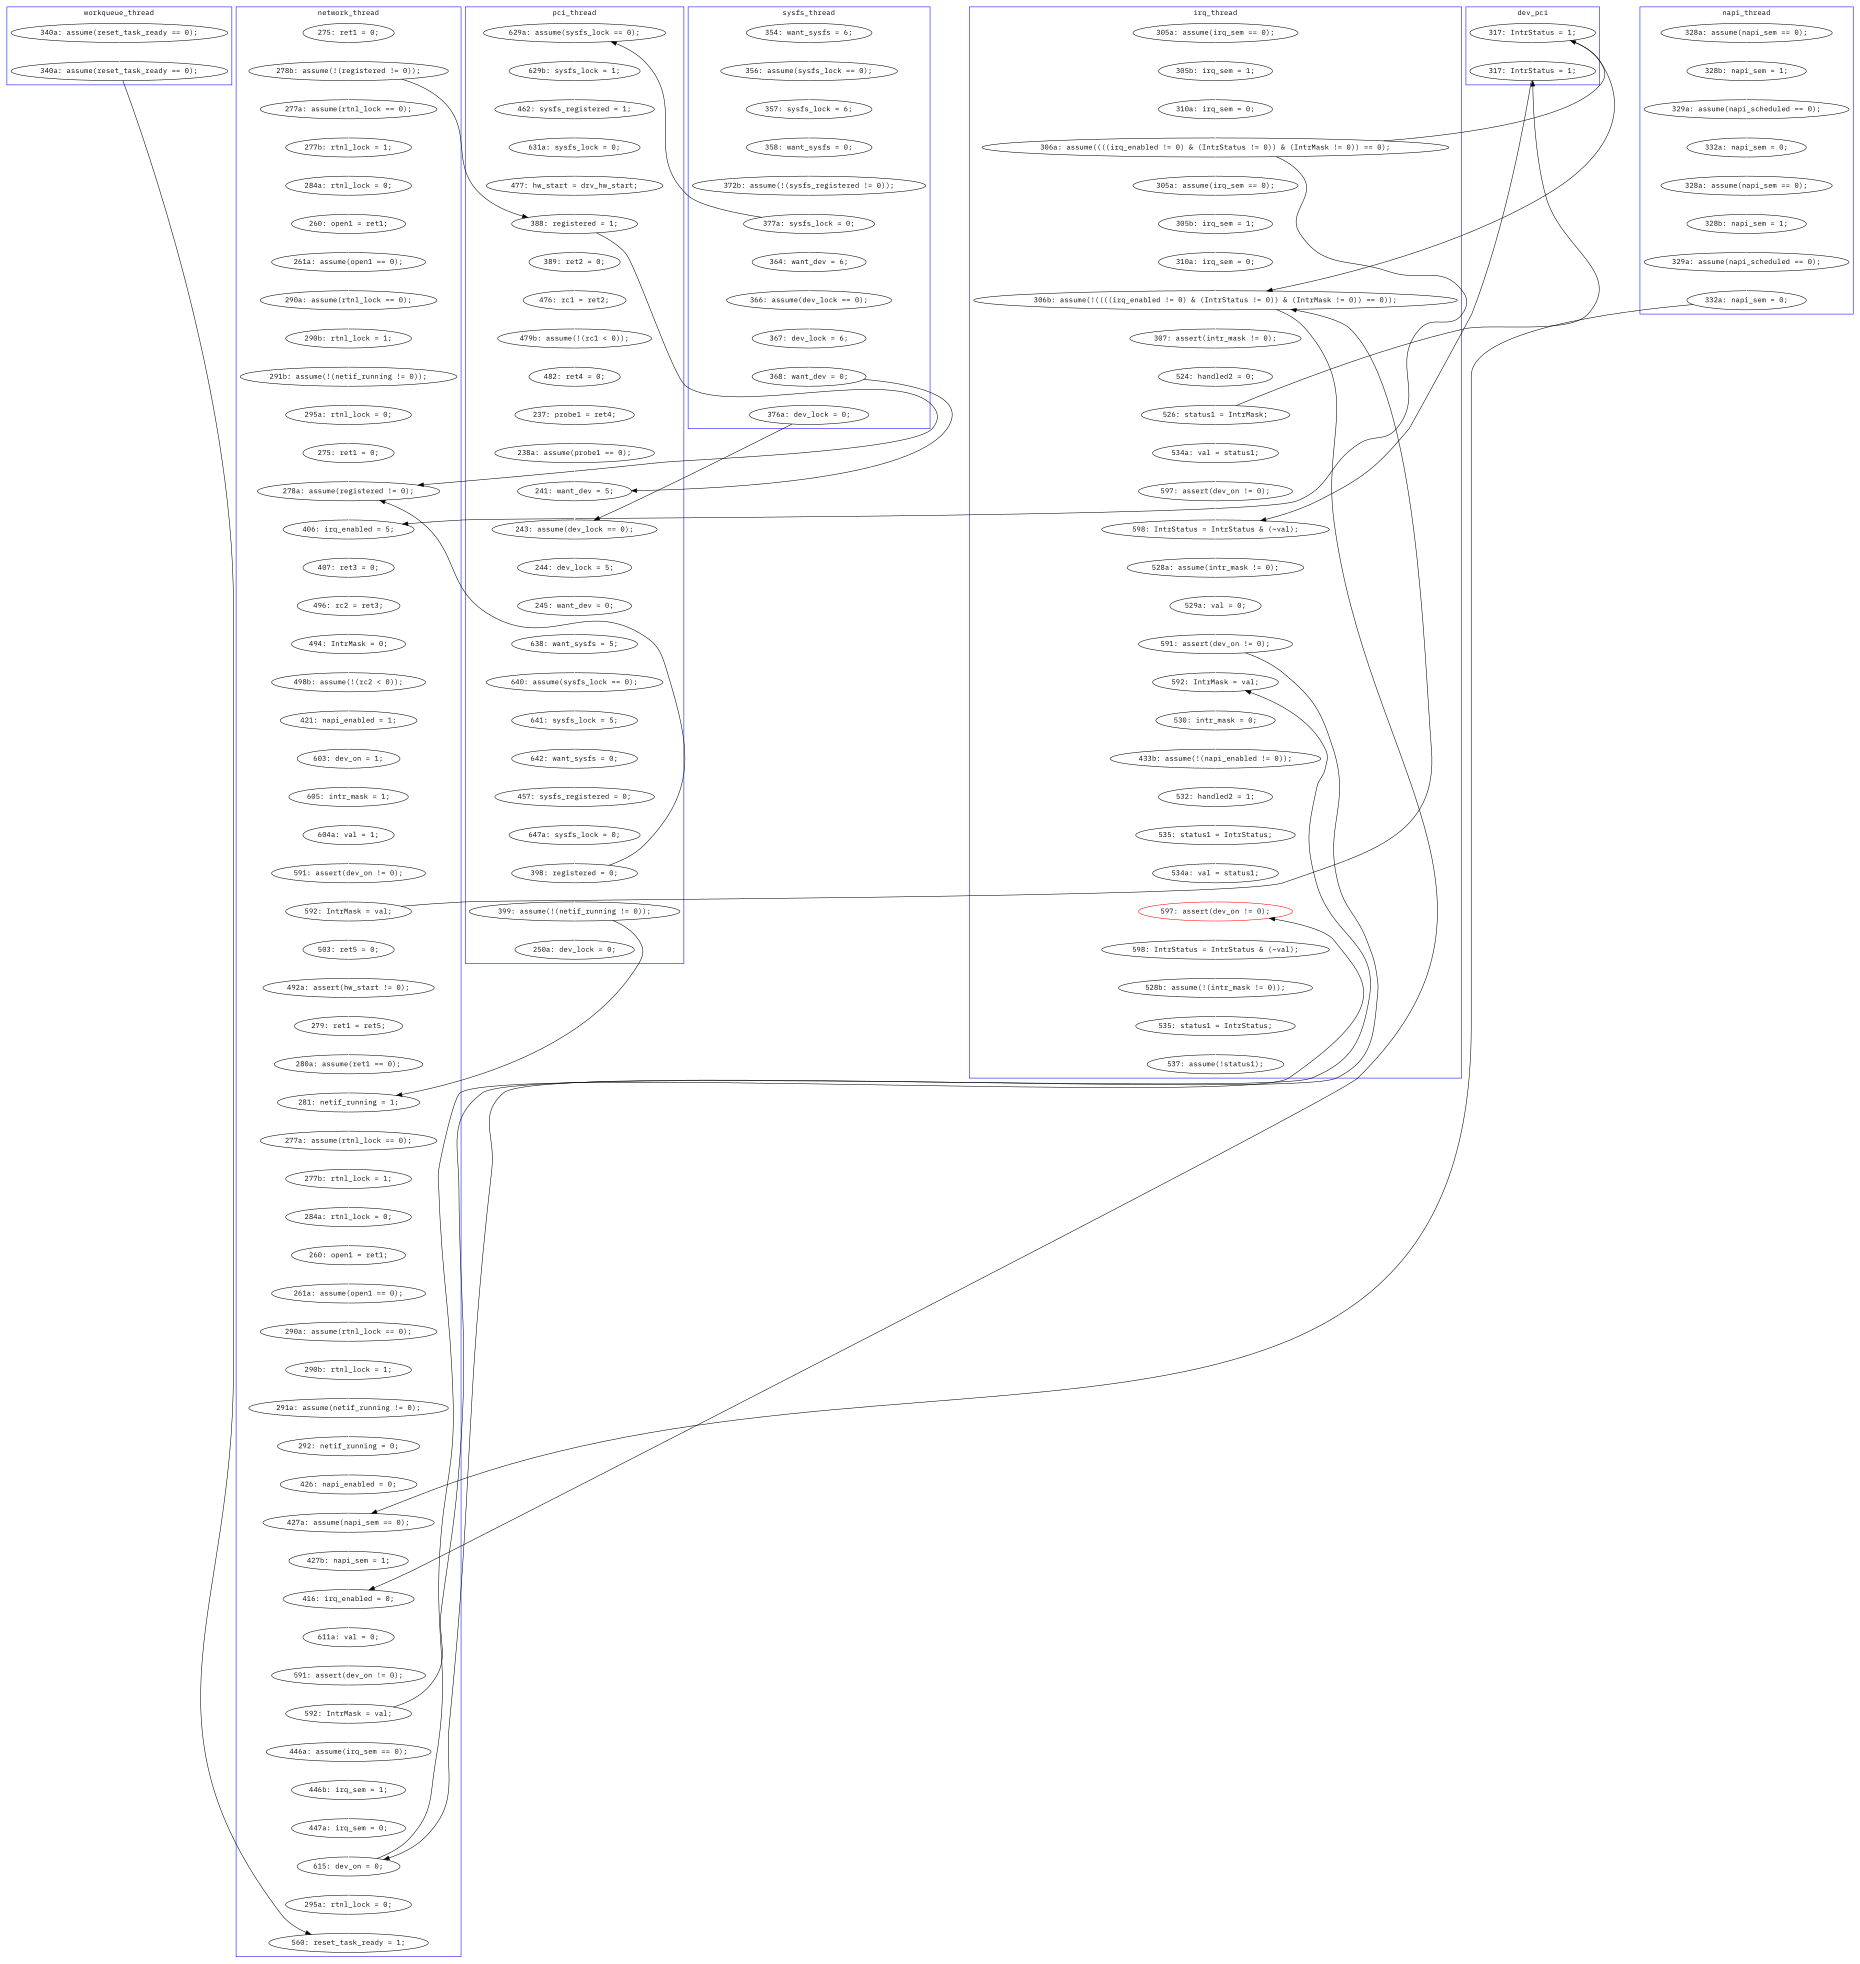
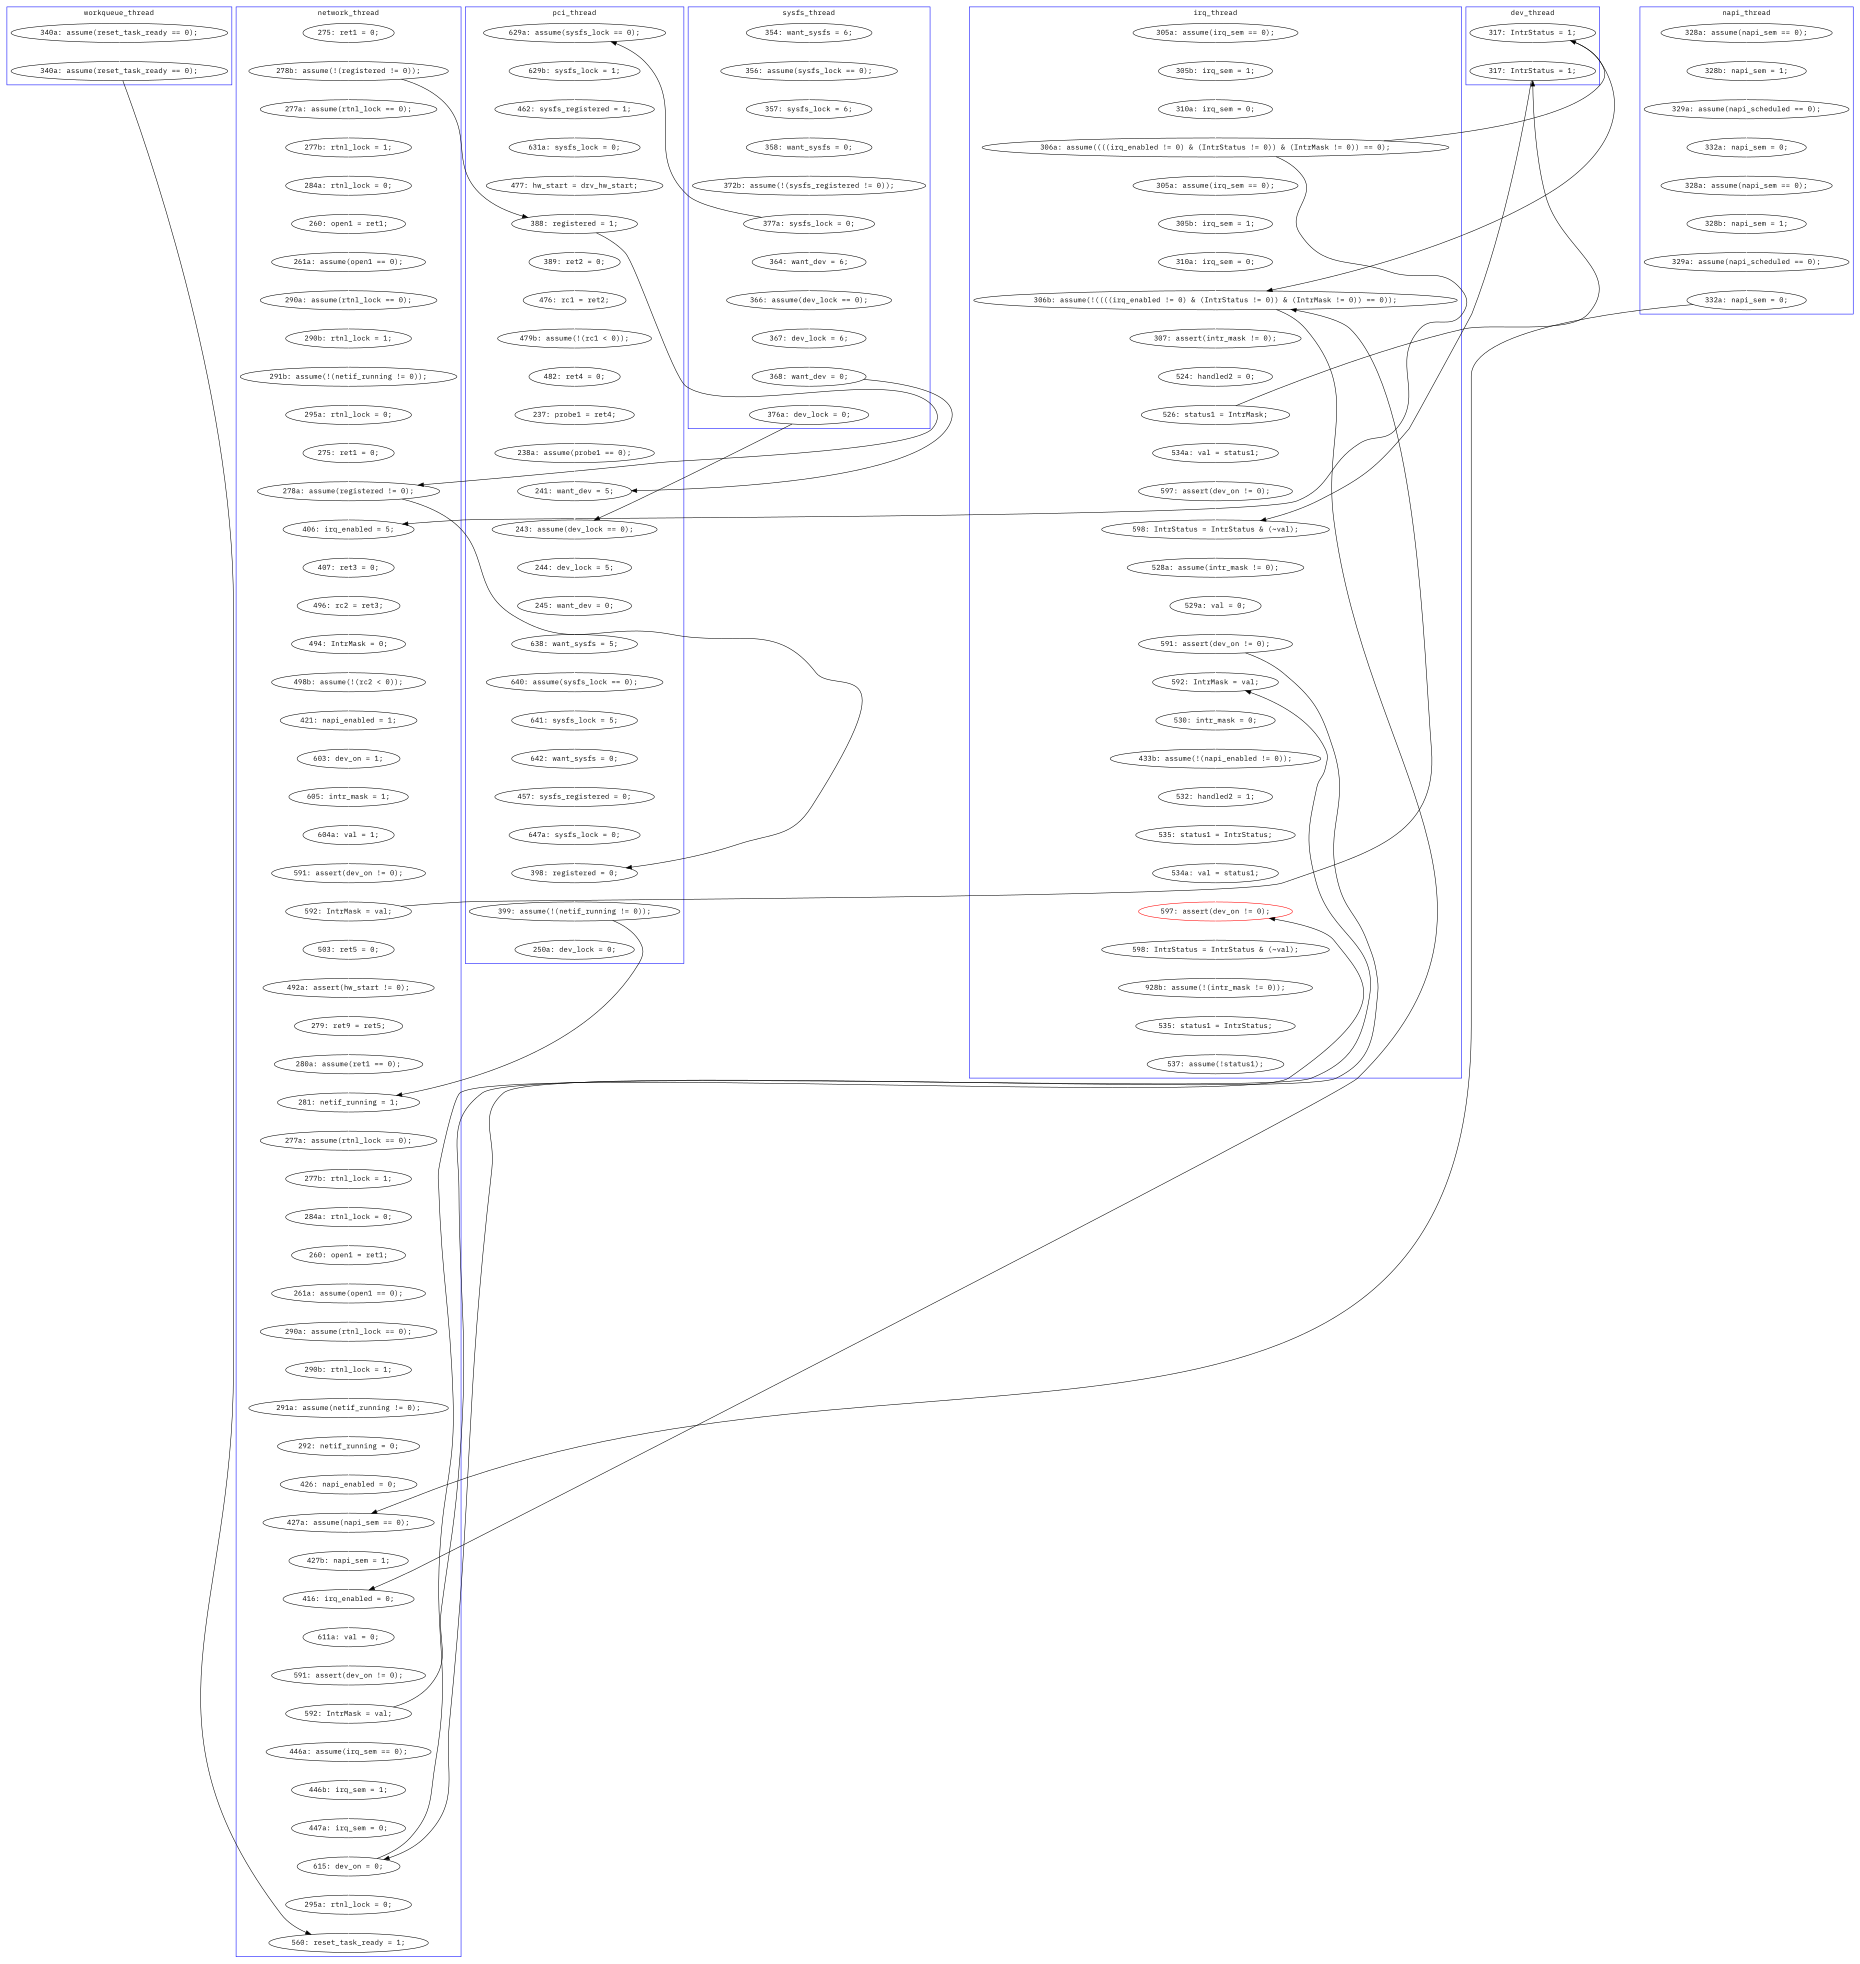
cluster "dev_pci": label "dev_pci" -> "dev_thread"
edge "398: registered = 0;" -> "278a: assume(registered != 0);": reversed
node "528b: assume(!(intr_mask != 0));": label "528b: assume(!(intr_mask != 0));" -> "928b: assume(!(intr_mask != 0));"
node "279: ret1 = ret5;": label "279: ret1 = ret5;" -> "279: ret9 = ret5;"
